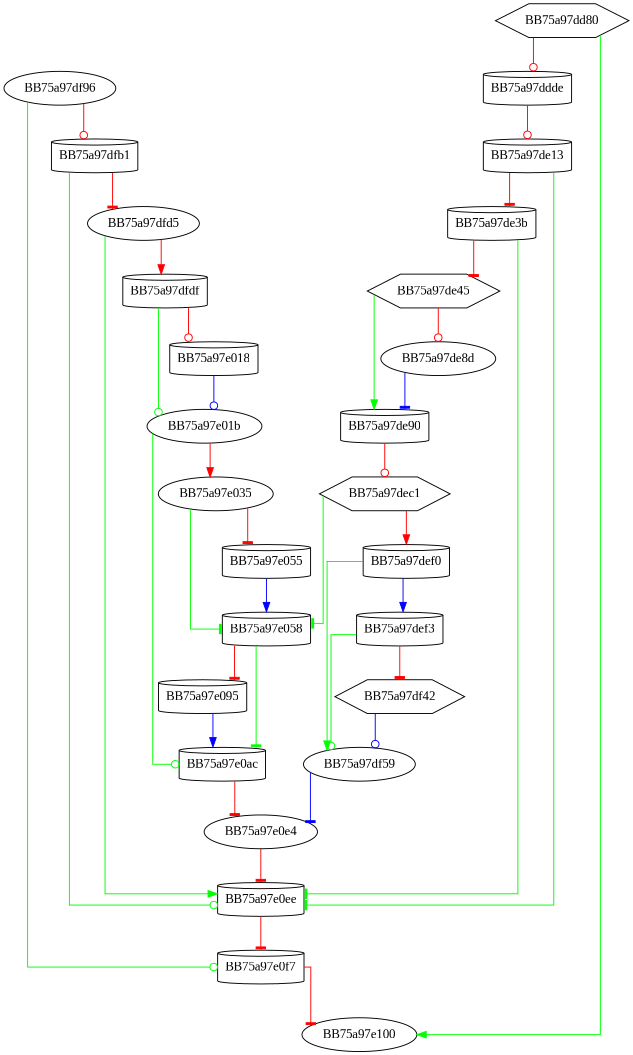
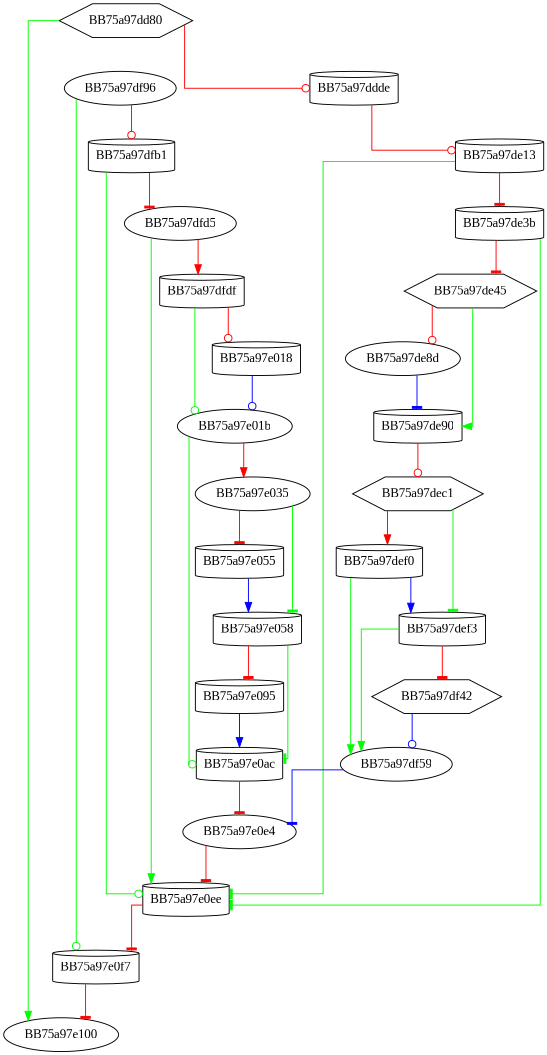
edge "BB75a97dec1" -> "BB75a97e058": now "BB75a97dec1" -> "BB75a97def3"
edge "BB75a97def3" -> "BB75a97df59": arrowhead odot -> normal
